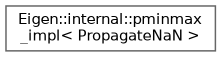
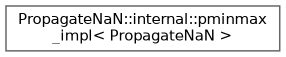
node "Eigen::internal::pminmax _impl< PropagateNaN >": label "Eigen::internal::pminmax _impl< PropagateNaN >" -> "PropagateNaN::internal::pminmax _impl< PropagateNaN >"
